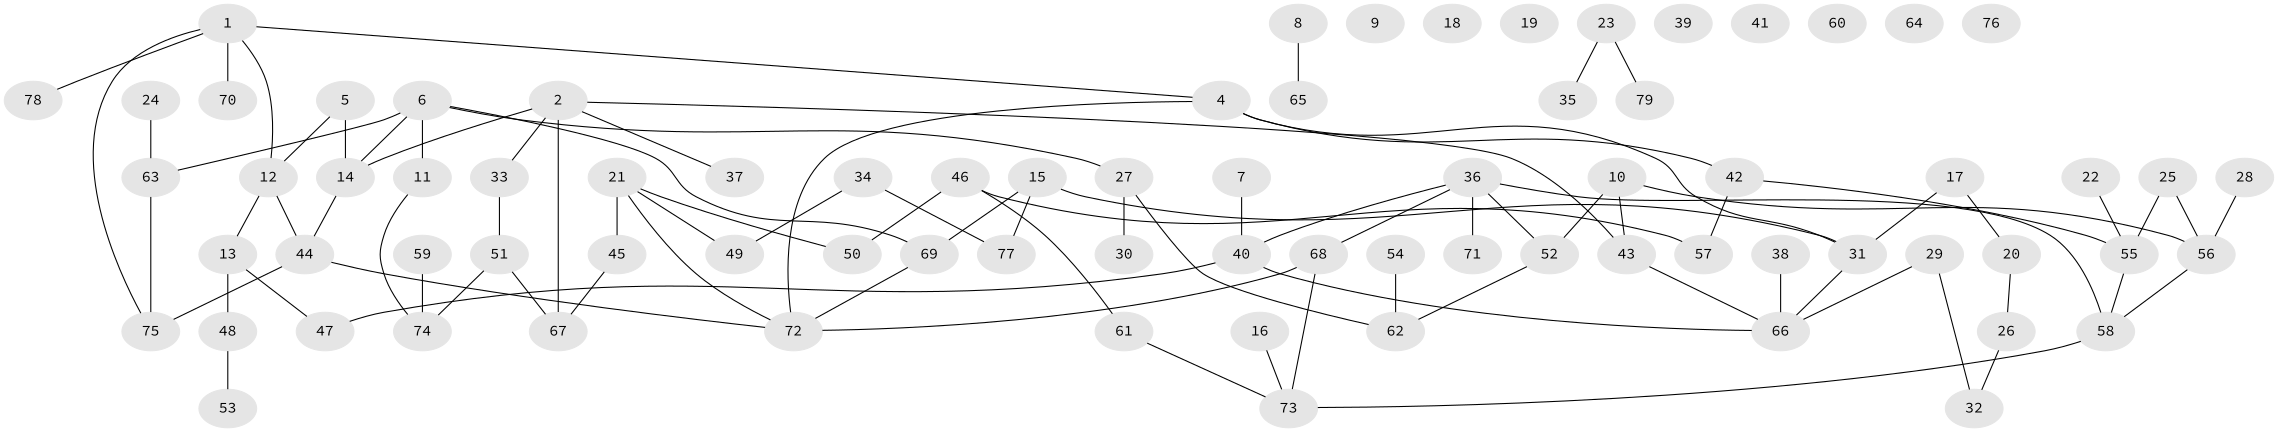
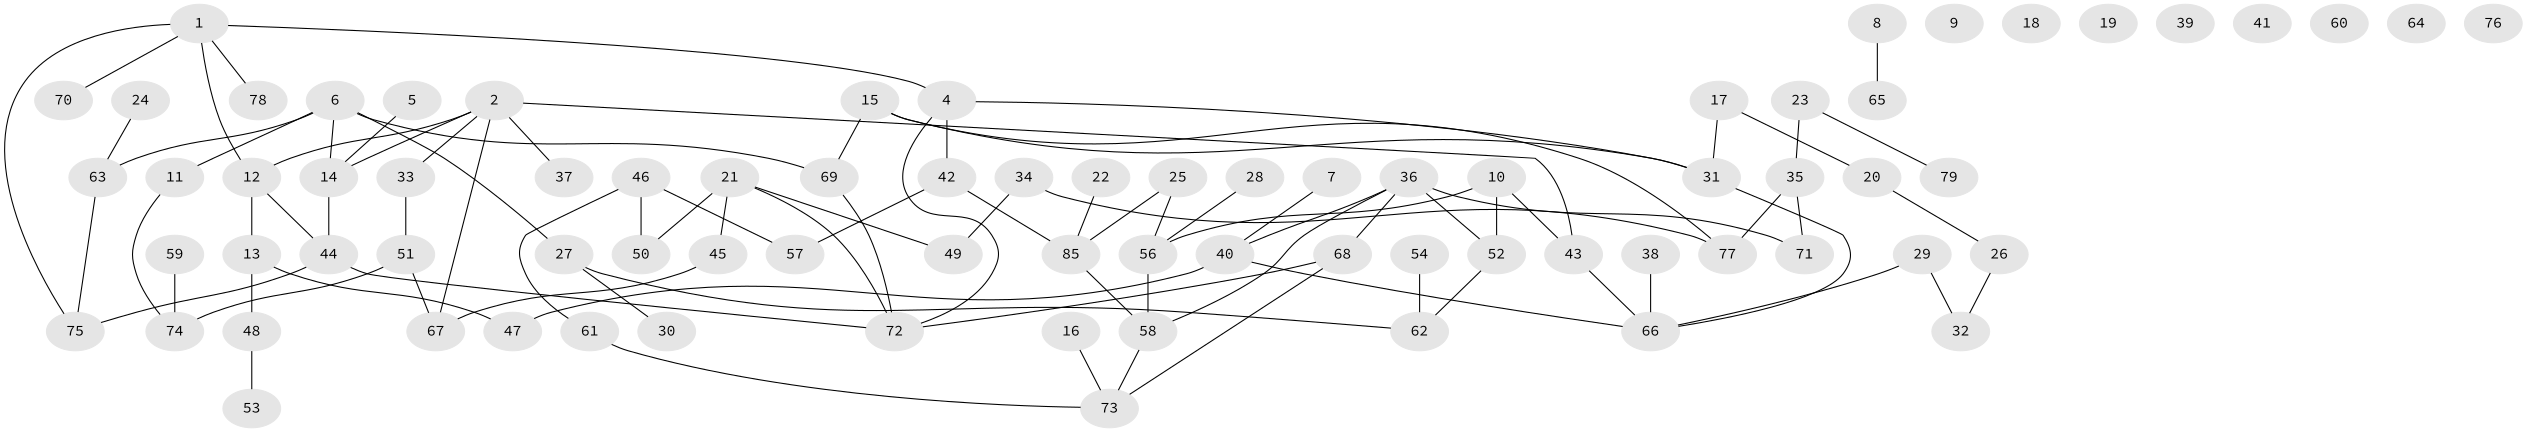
edge "5" -- "12": now "2" -- "12"
edge "35" -- "77": added
edge "35" -- "71": added
node "55": label "55" -> "85"
